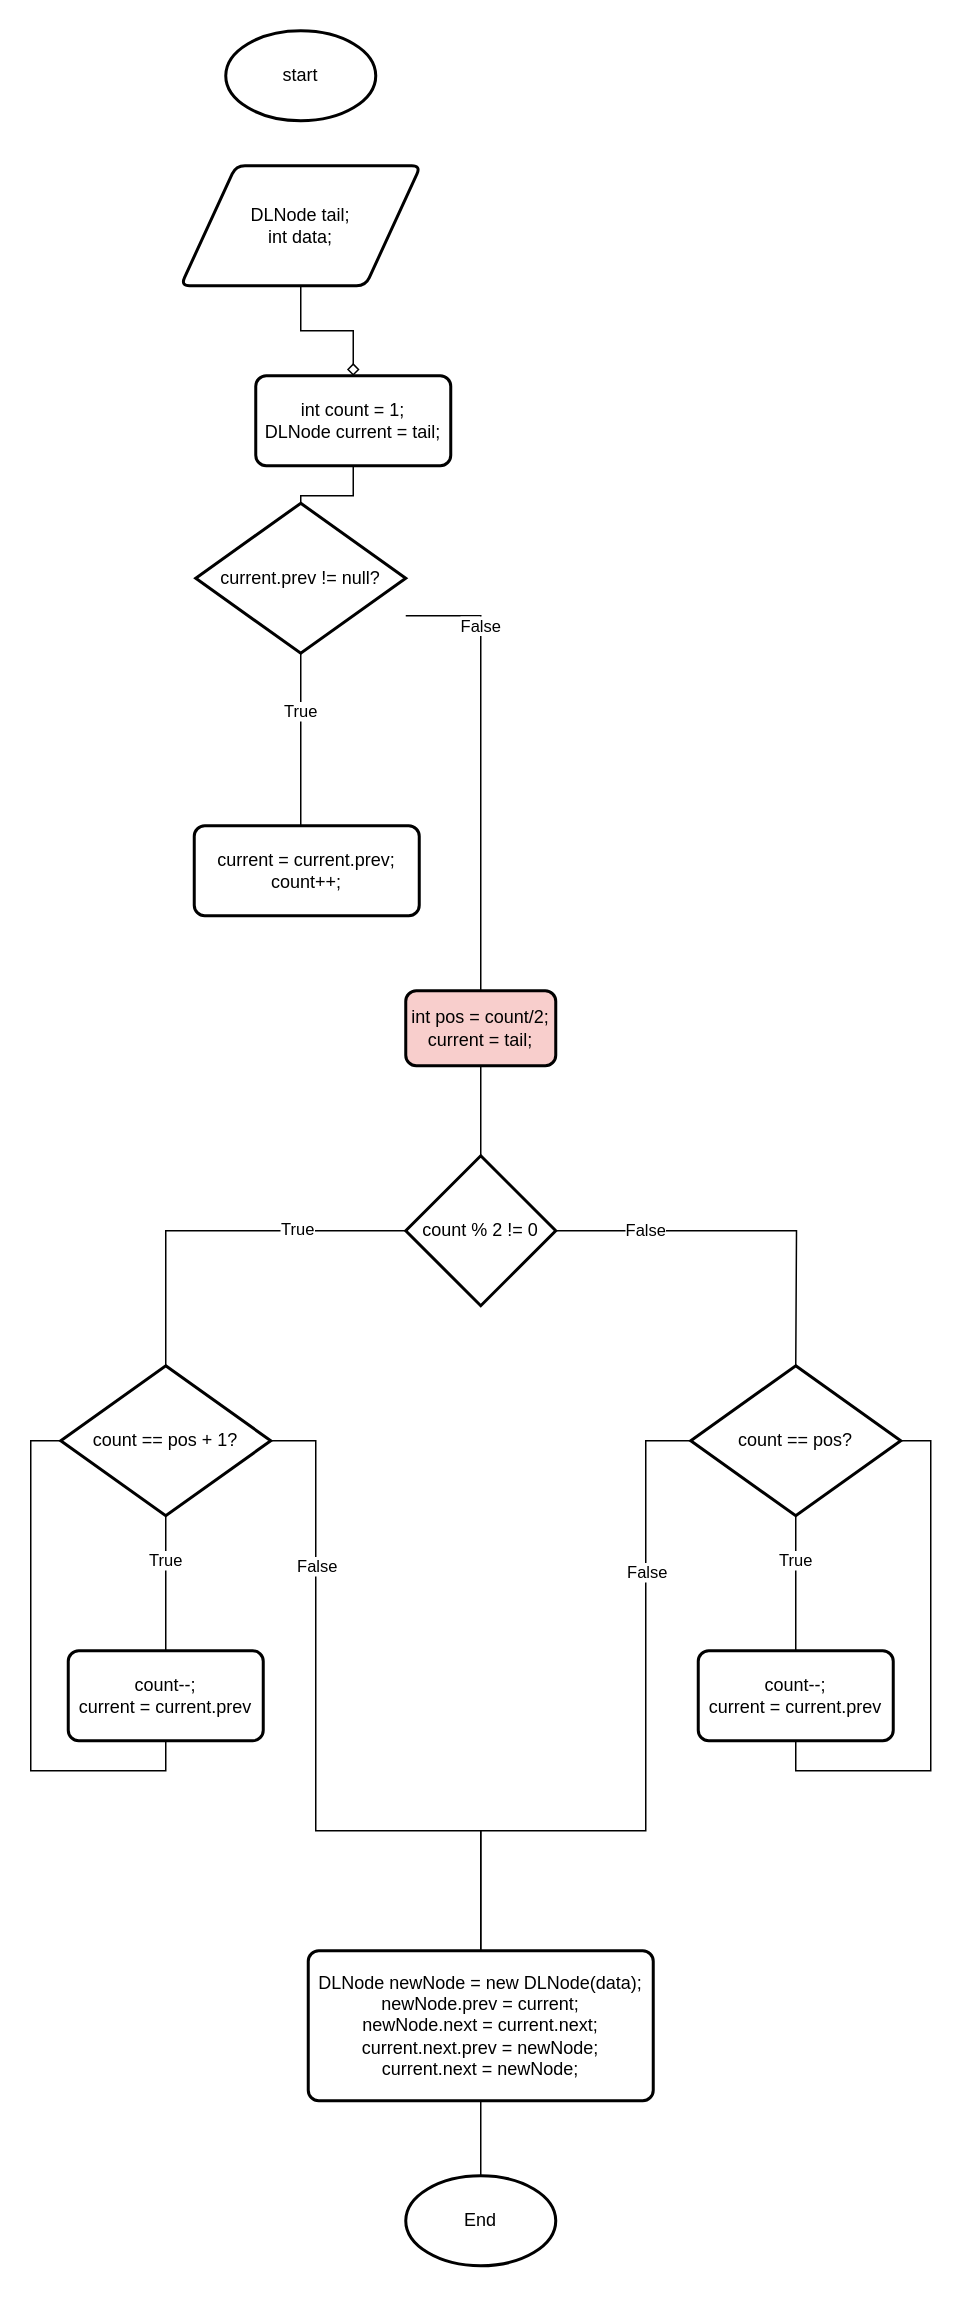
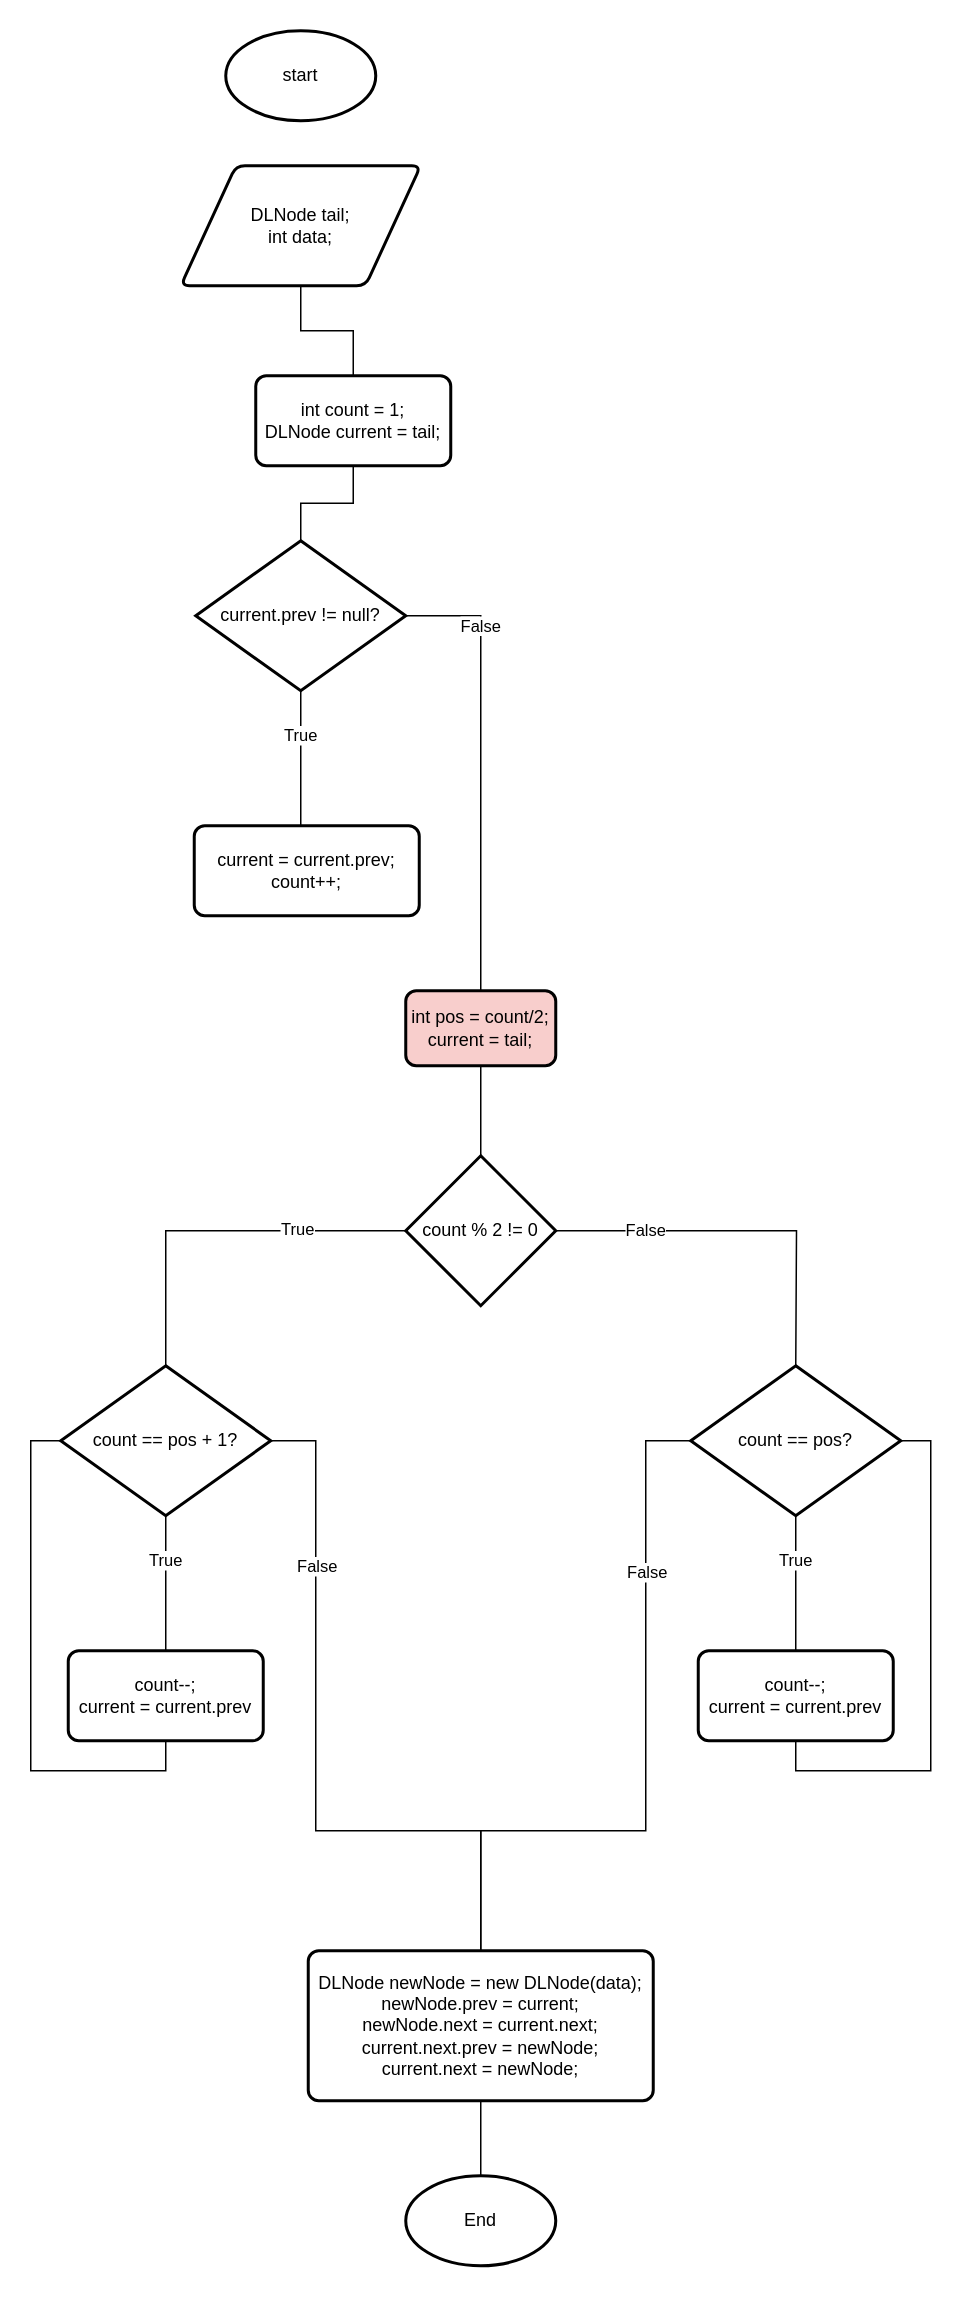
edge "DLNode tail; int data;" -> "int count = 1; DLNode current = tail;": arrowhead diamond -> none
node "current.prev != null?": moved (301, 578) -> (301, 616)
